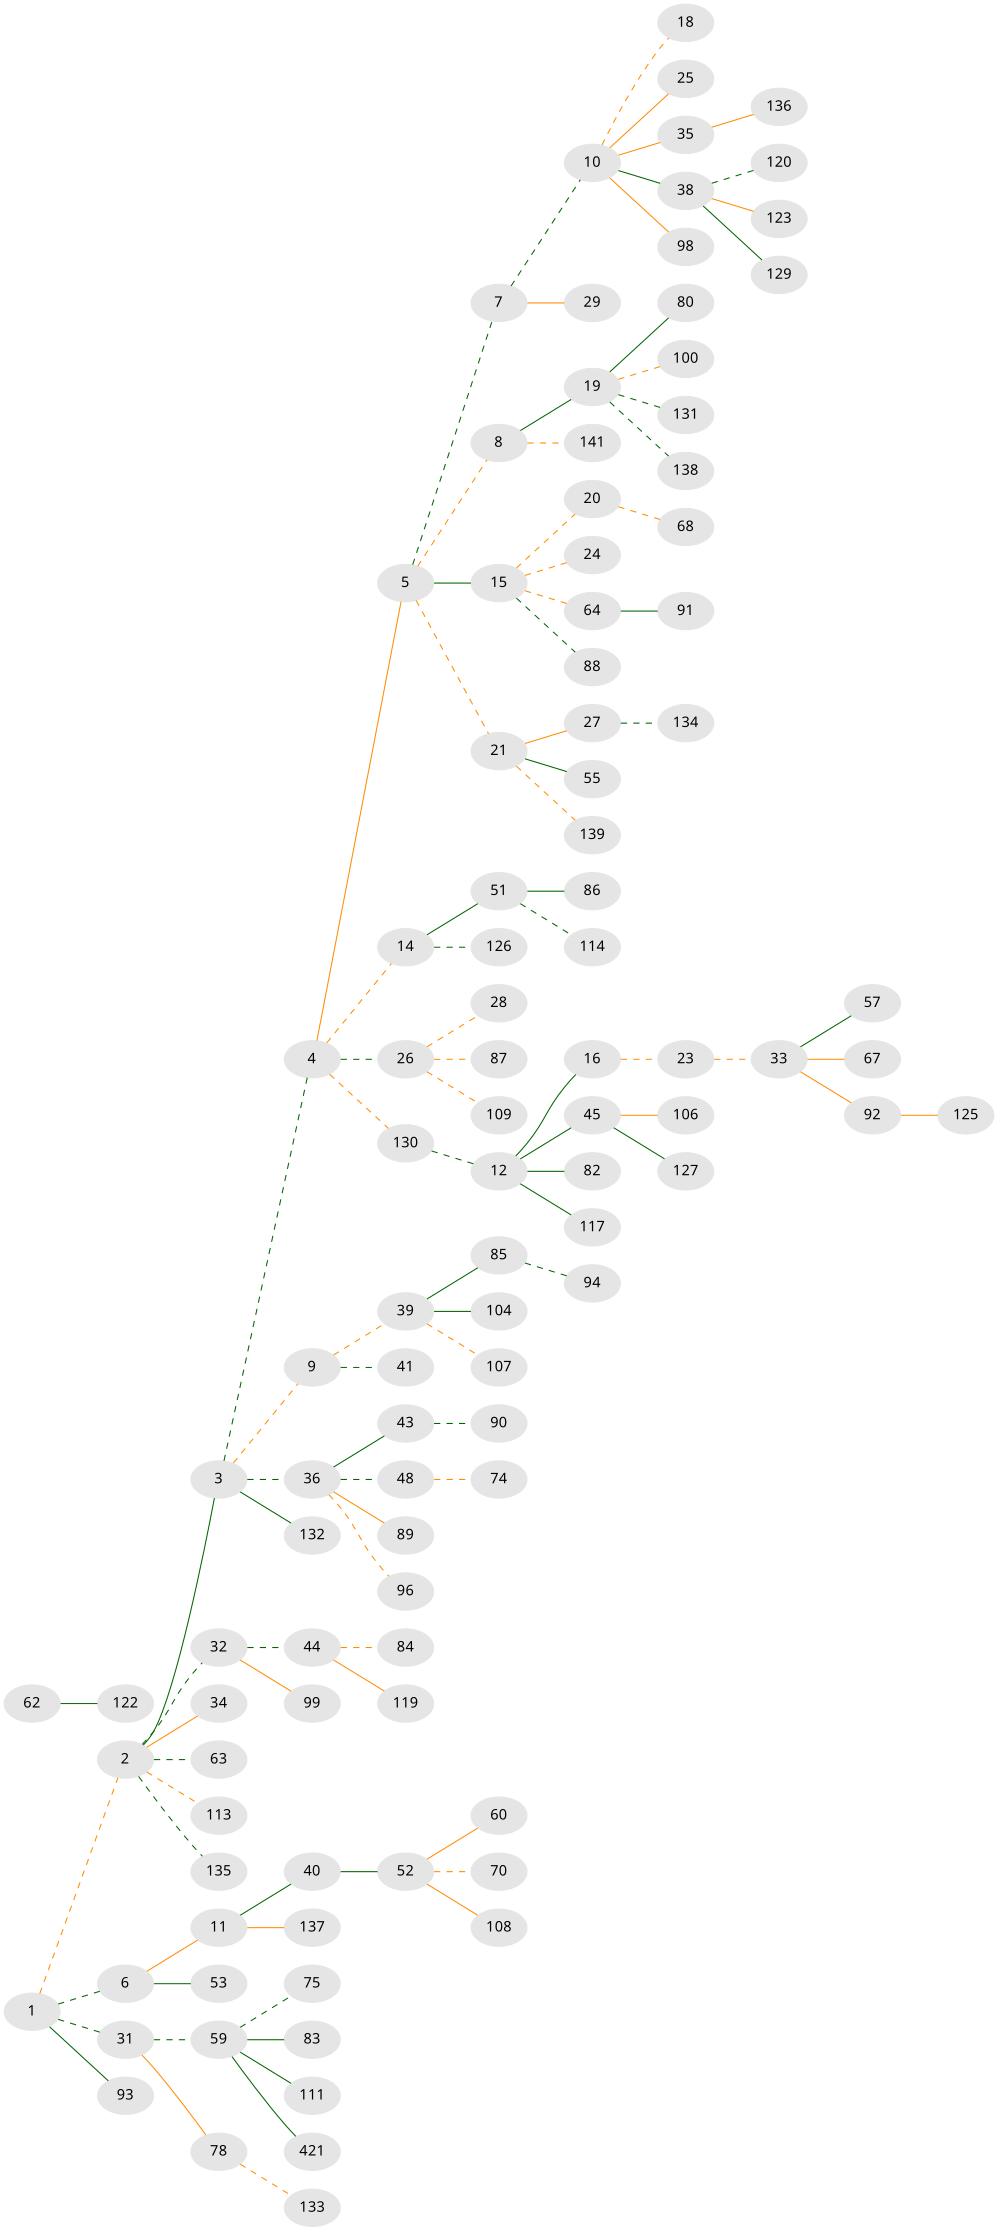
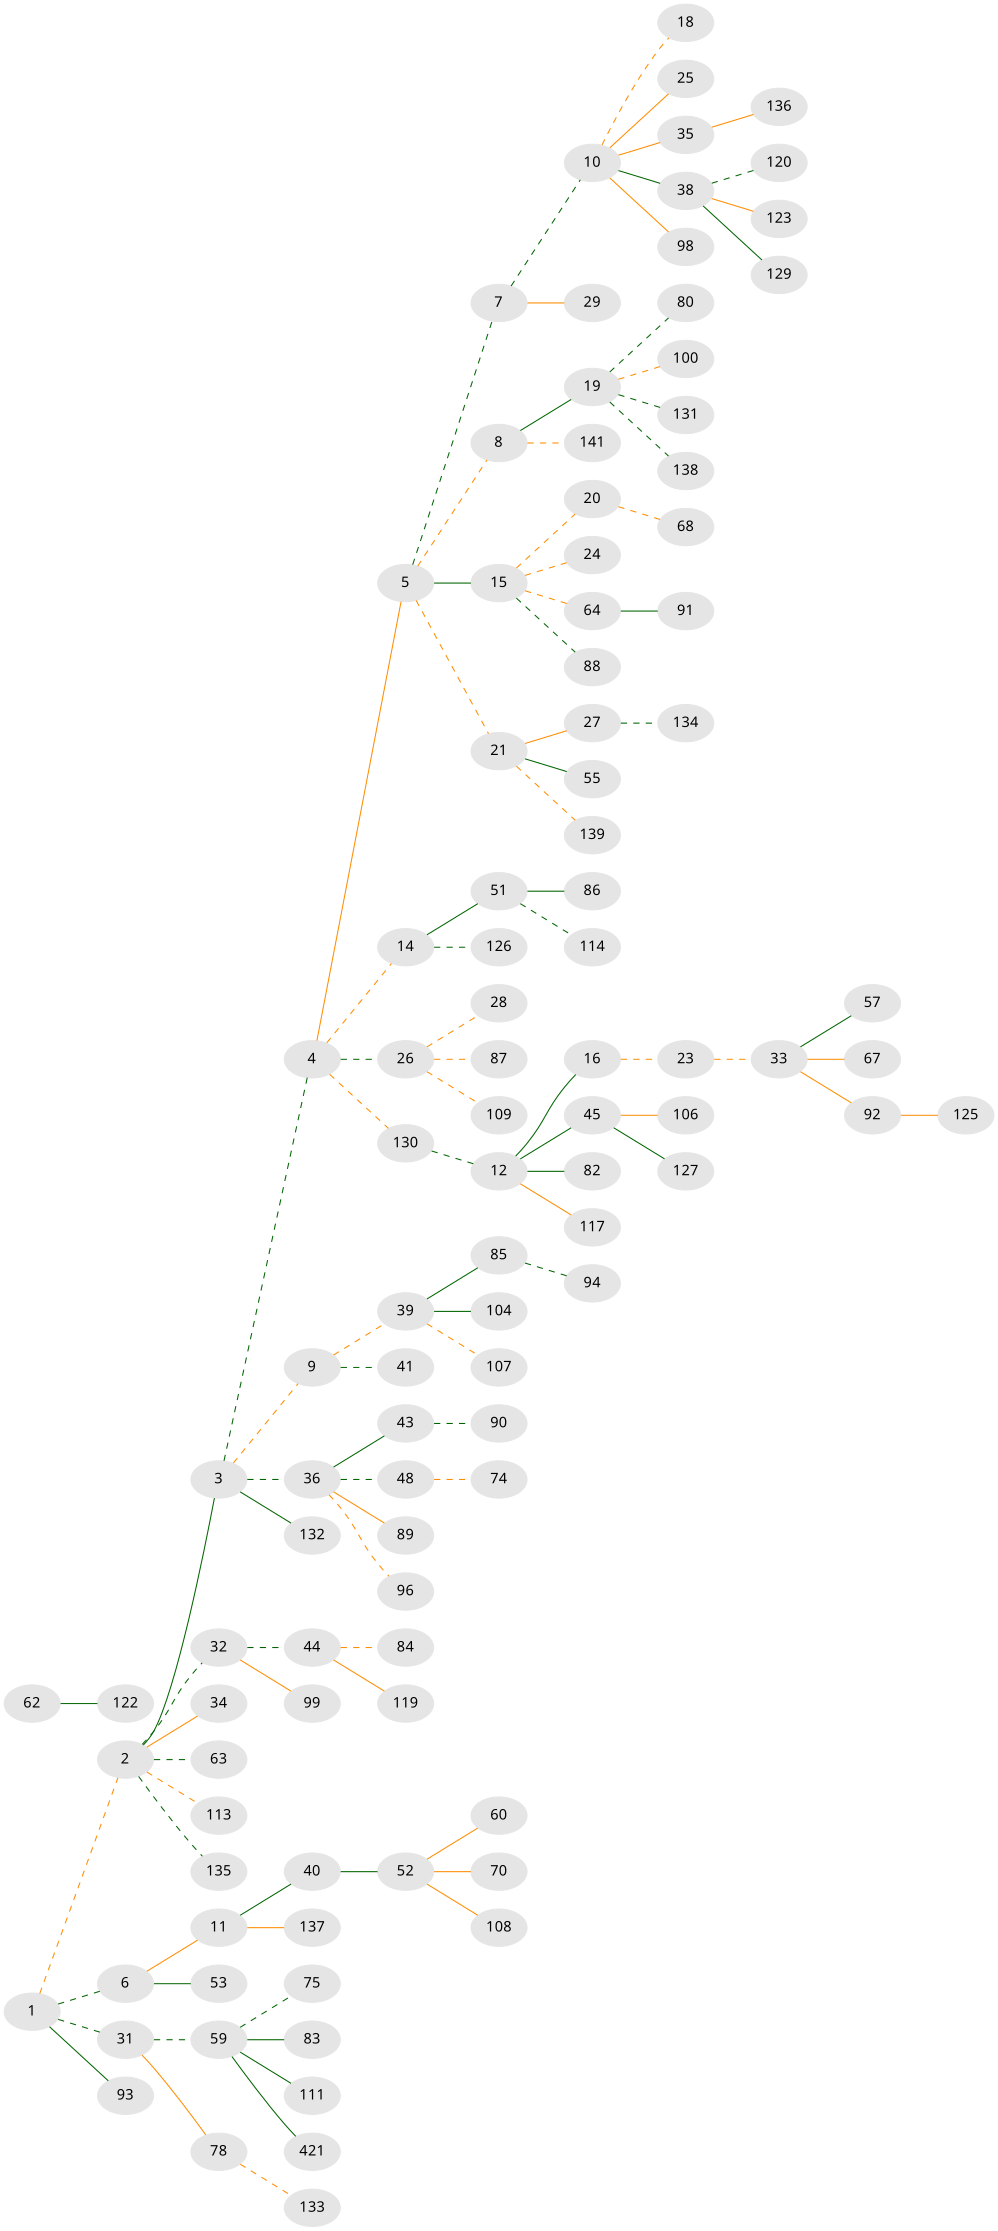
edge "80" -- "19": style solid -> dashed
edge "12" -- "117": color darkgreen -> darkorange
edge "52" -- "70": style dashed -> solid
